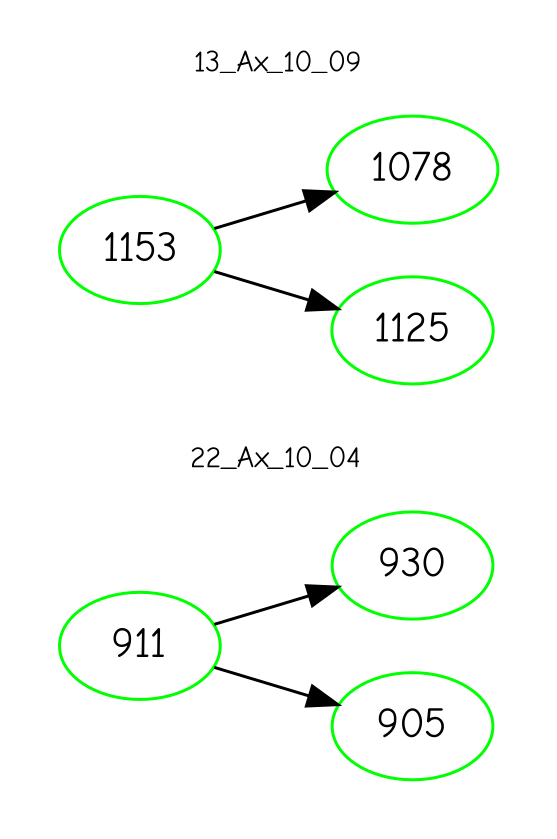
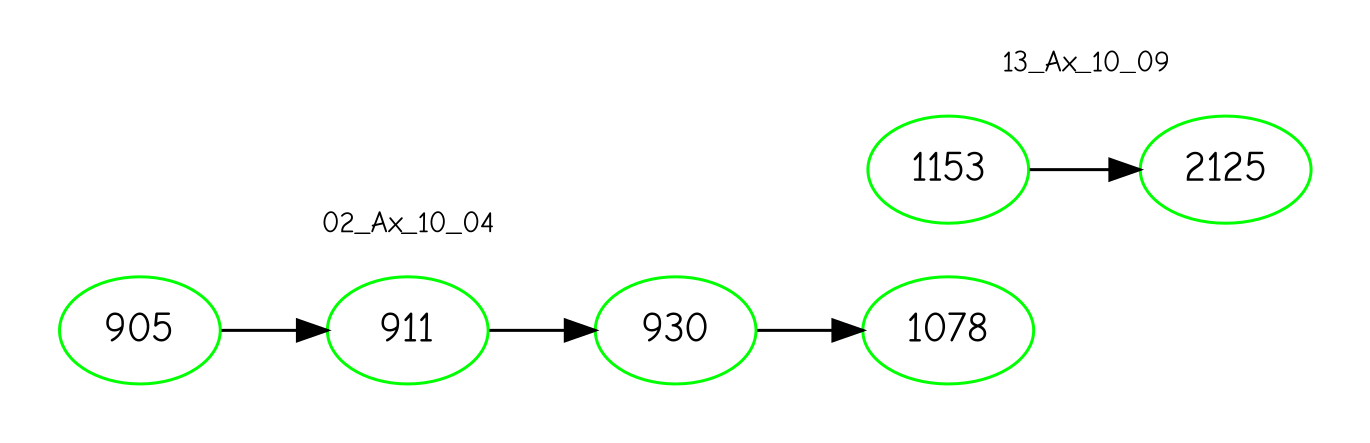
edge "1153" -> "1078": now "930" -> "1078"
node "1125": label "1125" -> "2125"
cluster "22_Ax_10_04": label "22_Ax_10_04" -> "02_Ax_10_04"
edge "911" -> "905": reversed
